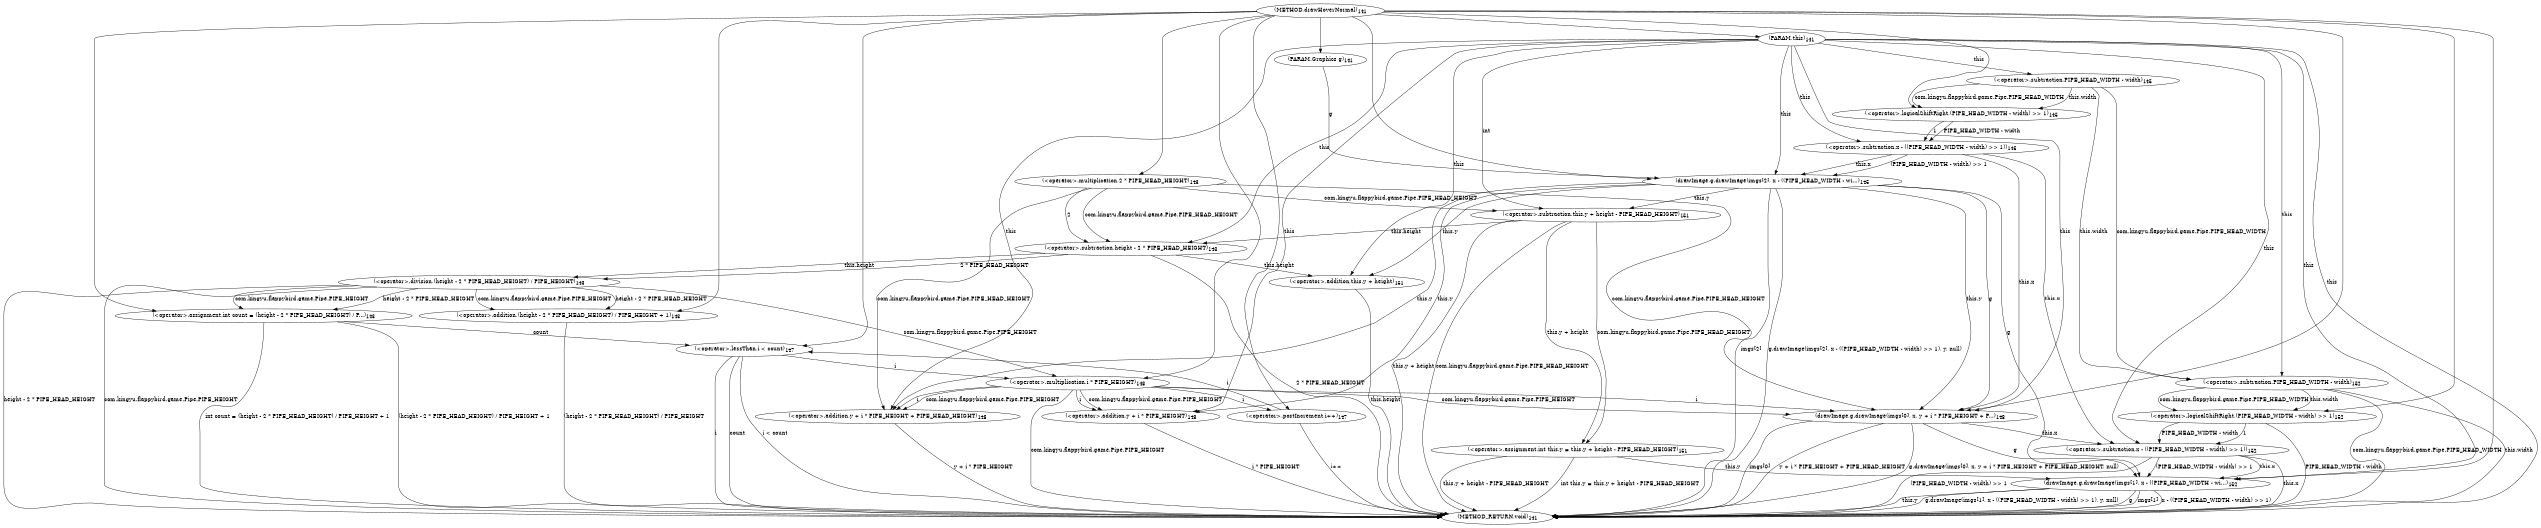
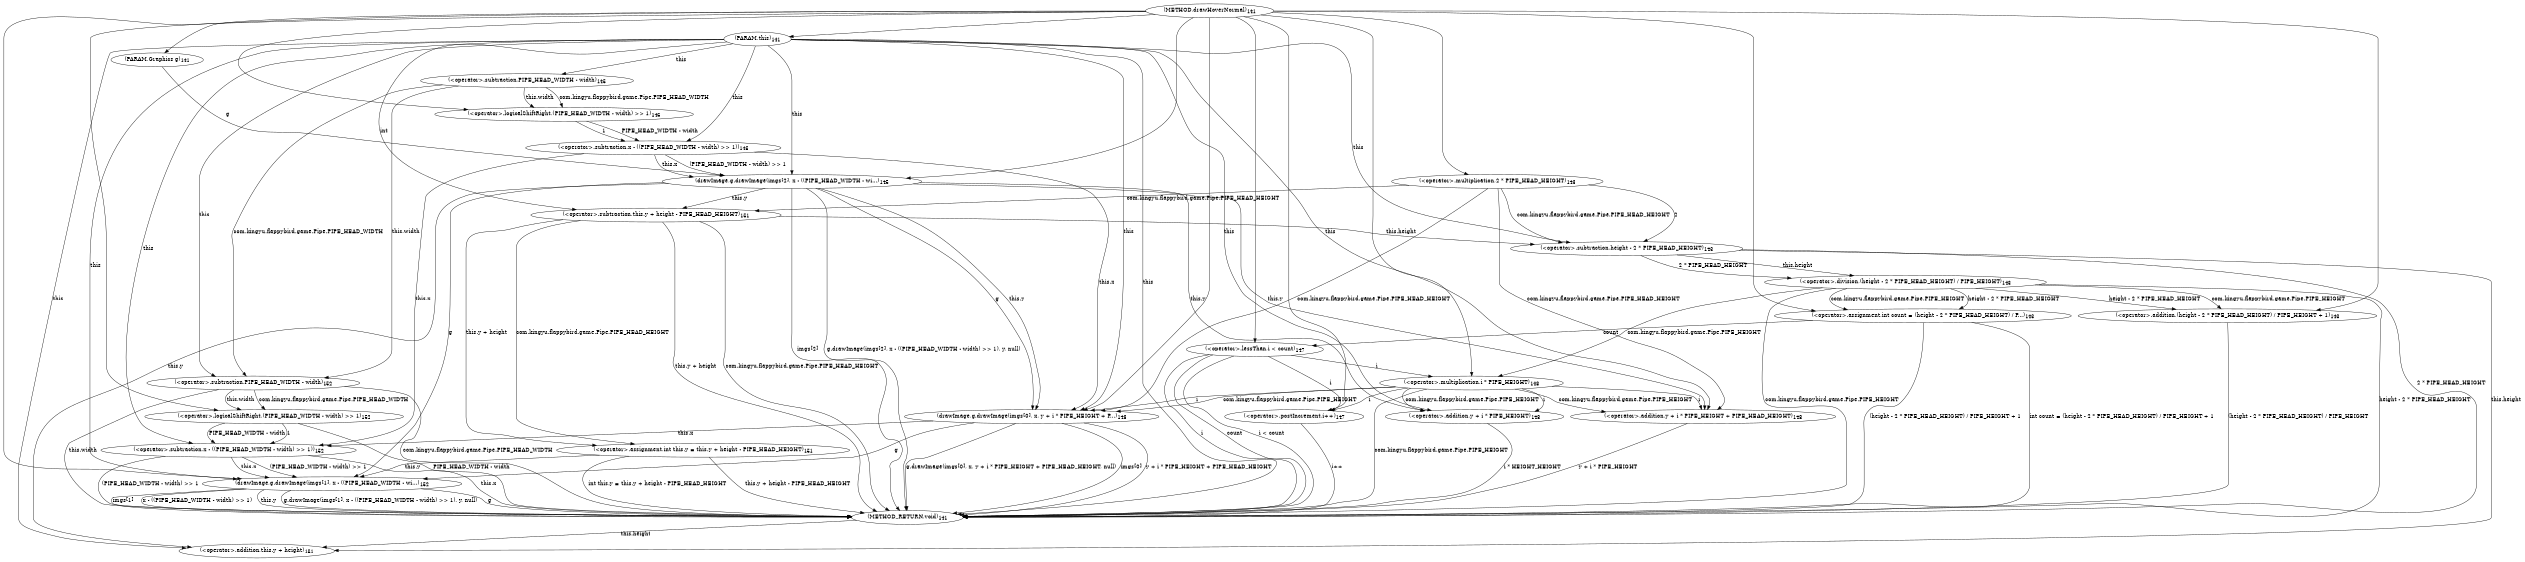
edge "(<operator>.postIncrement,i++)" -> "(<operator>.lessThan,i < count)": reversed
edge "(<operator>.addition,this.y + height)" -> "(METHOD_RETURN,void)": reversed
edge "(<operator>.addition,y + i * PIPE_HEIGHT)" -> "(METHOD_RETURN,void)": label "i * PIPE_HEIGHT" -> "i * HEIGHT_HEIGHT"
